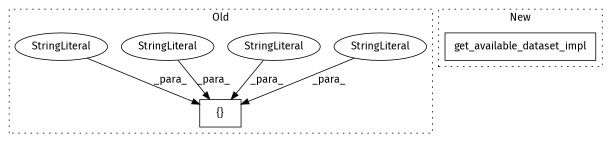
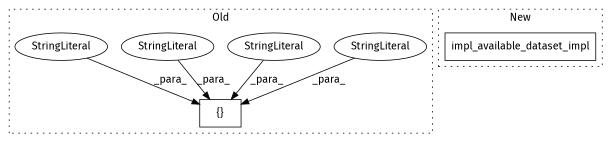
node "get_available_dataset_impl": label "get_available_dataset_impl" -> "impl_available_dataset_impl"
